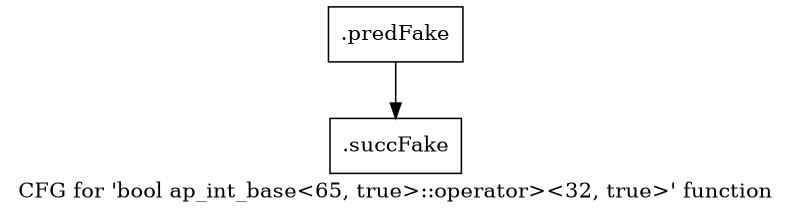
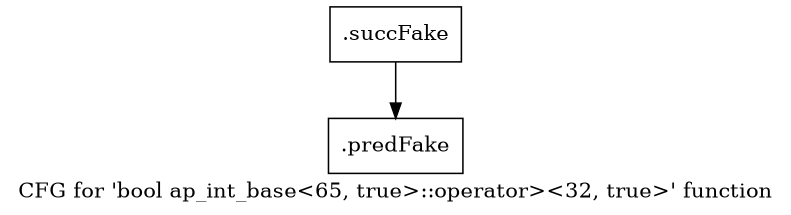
edge ".predFake" -> ".succFake": reversed
